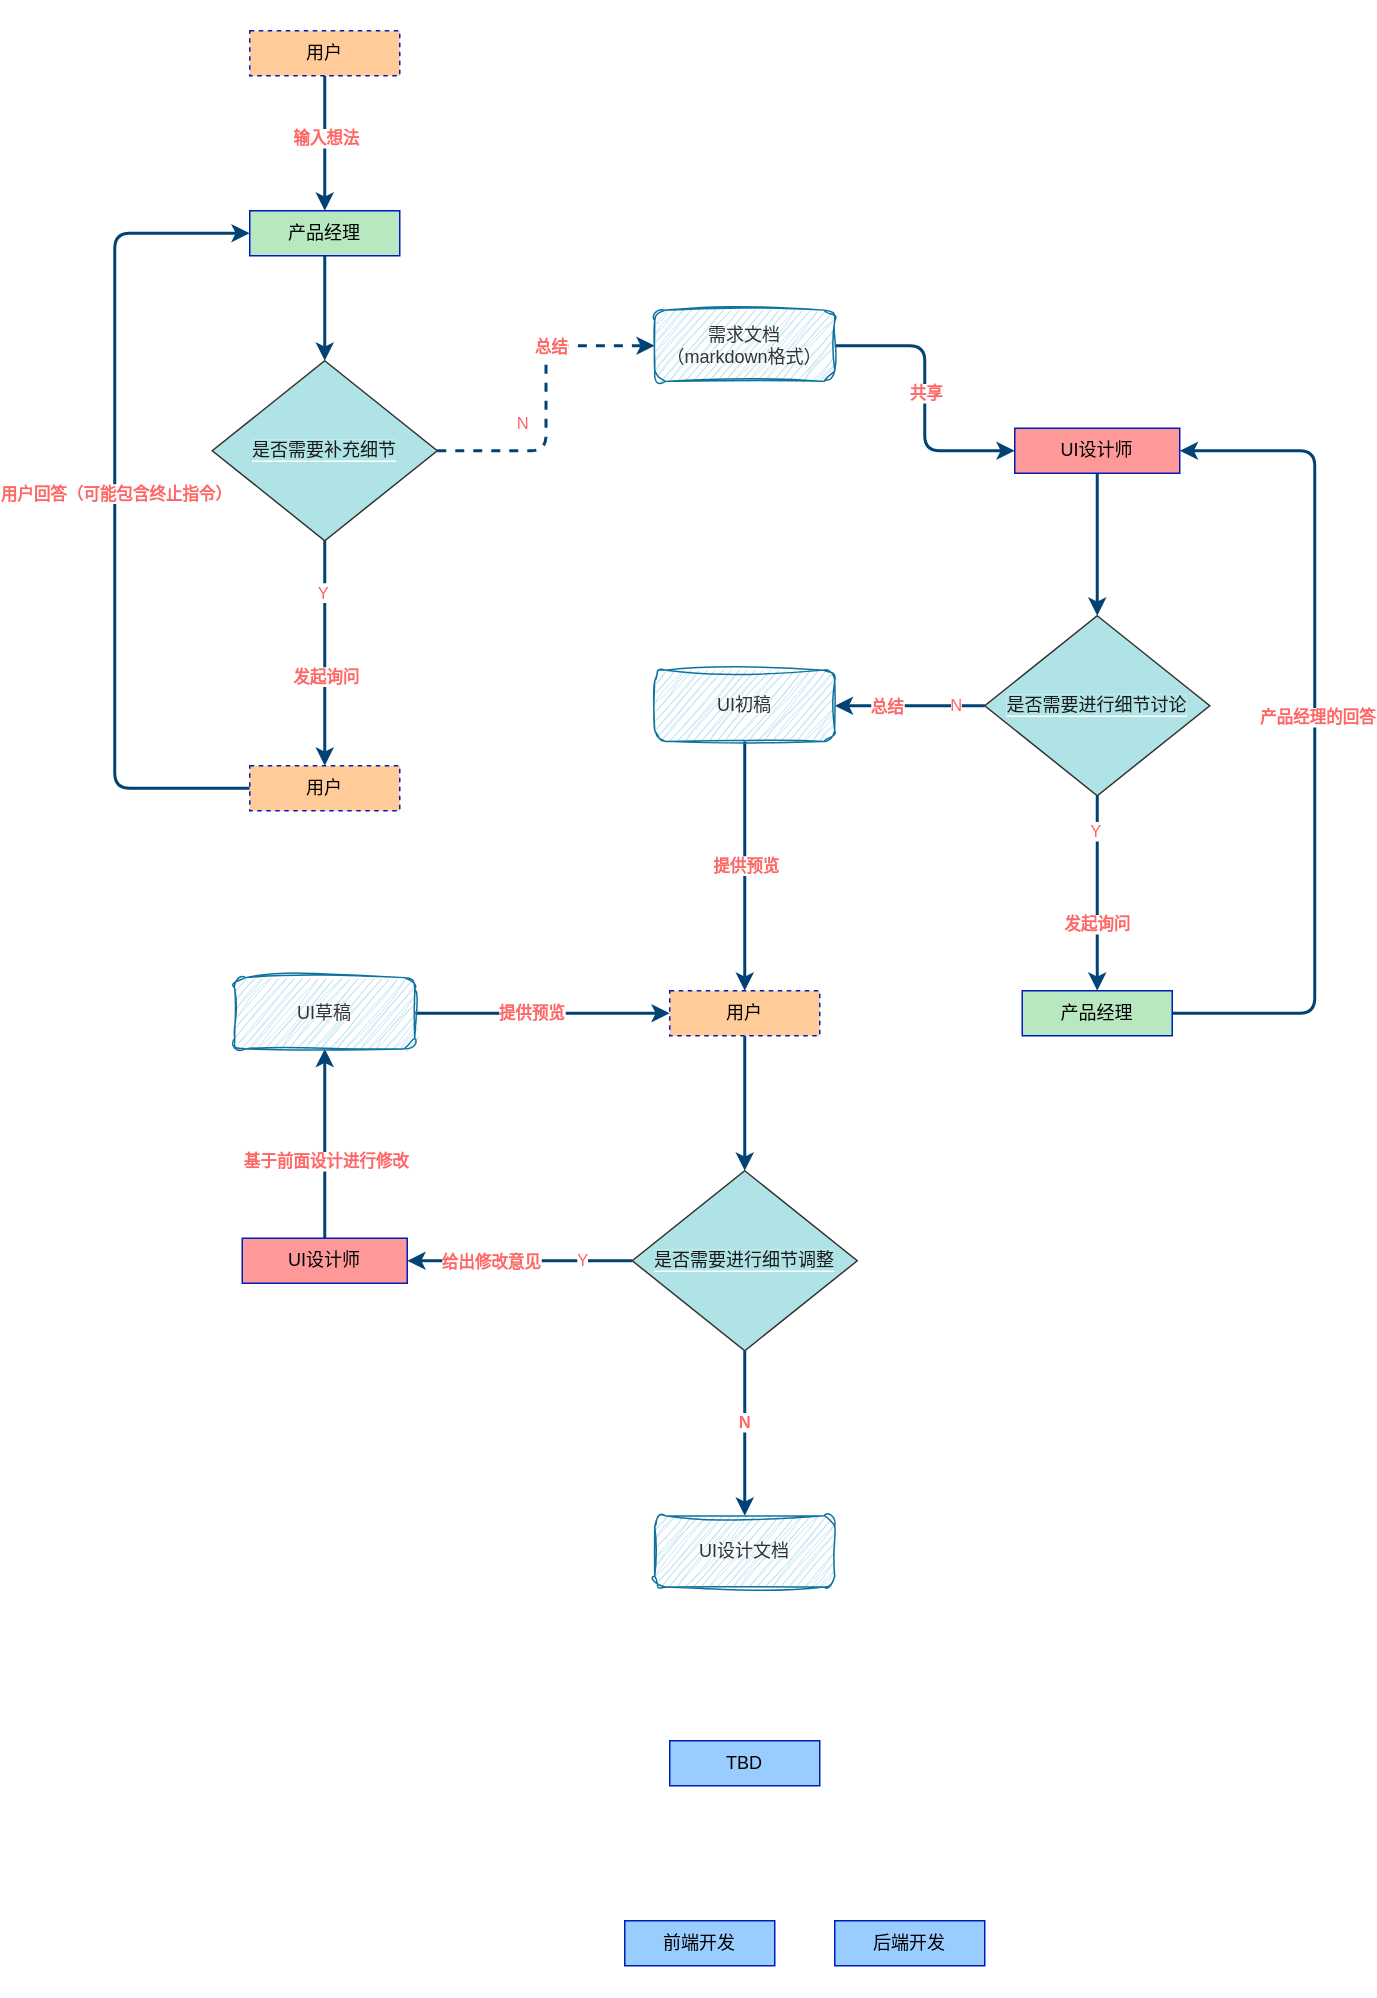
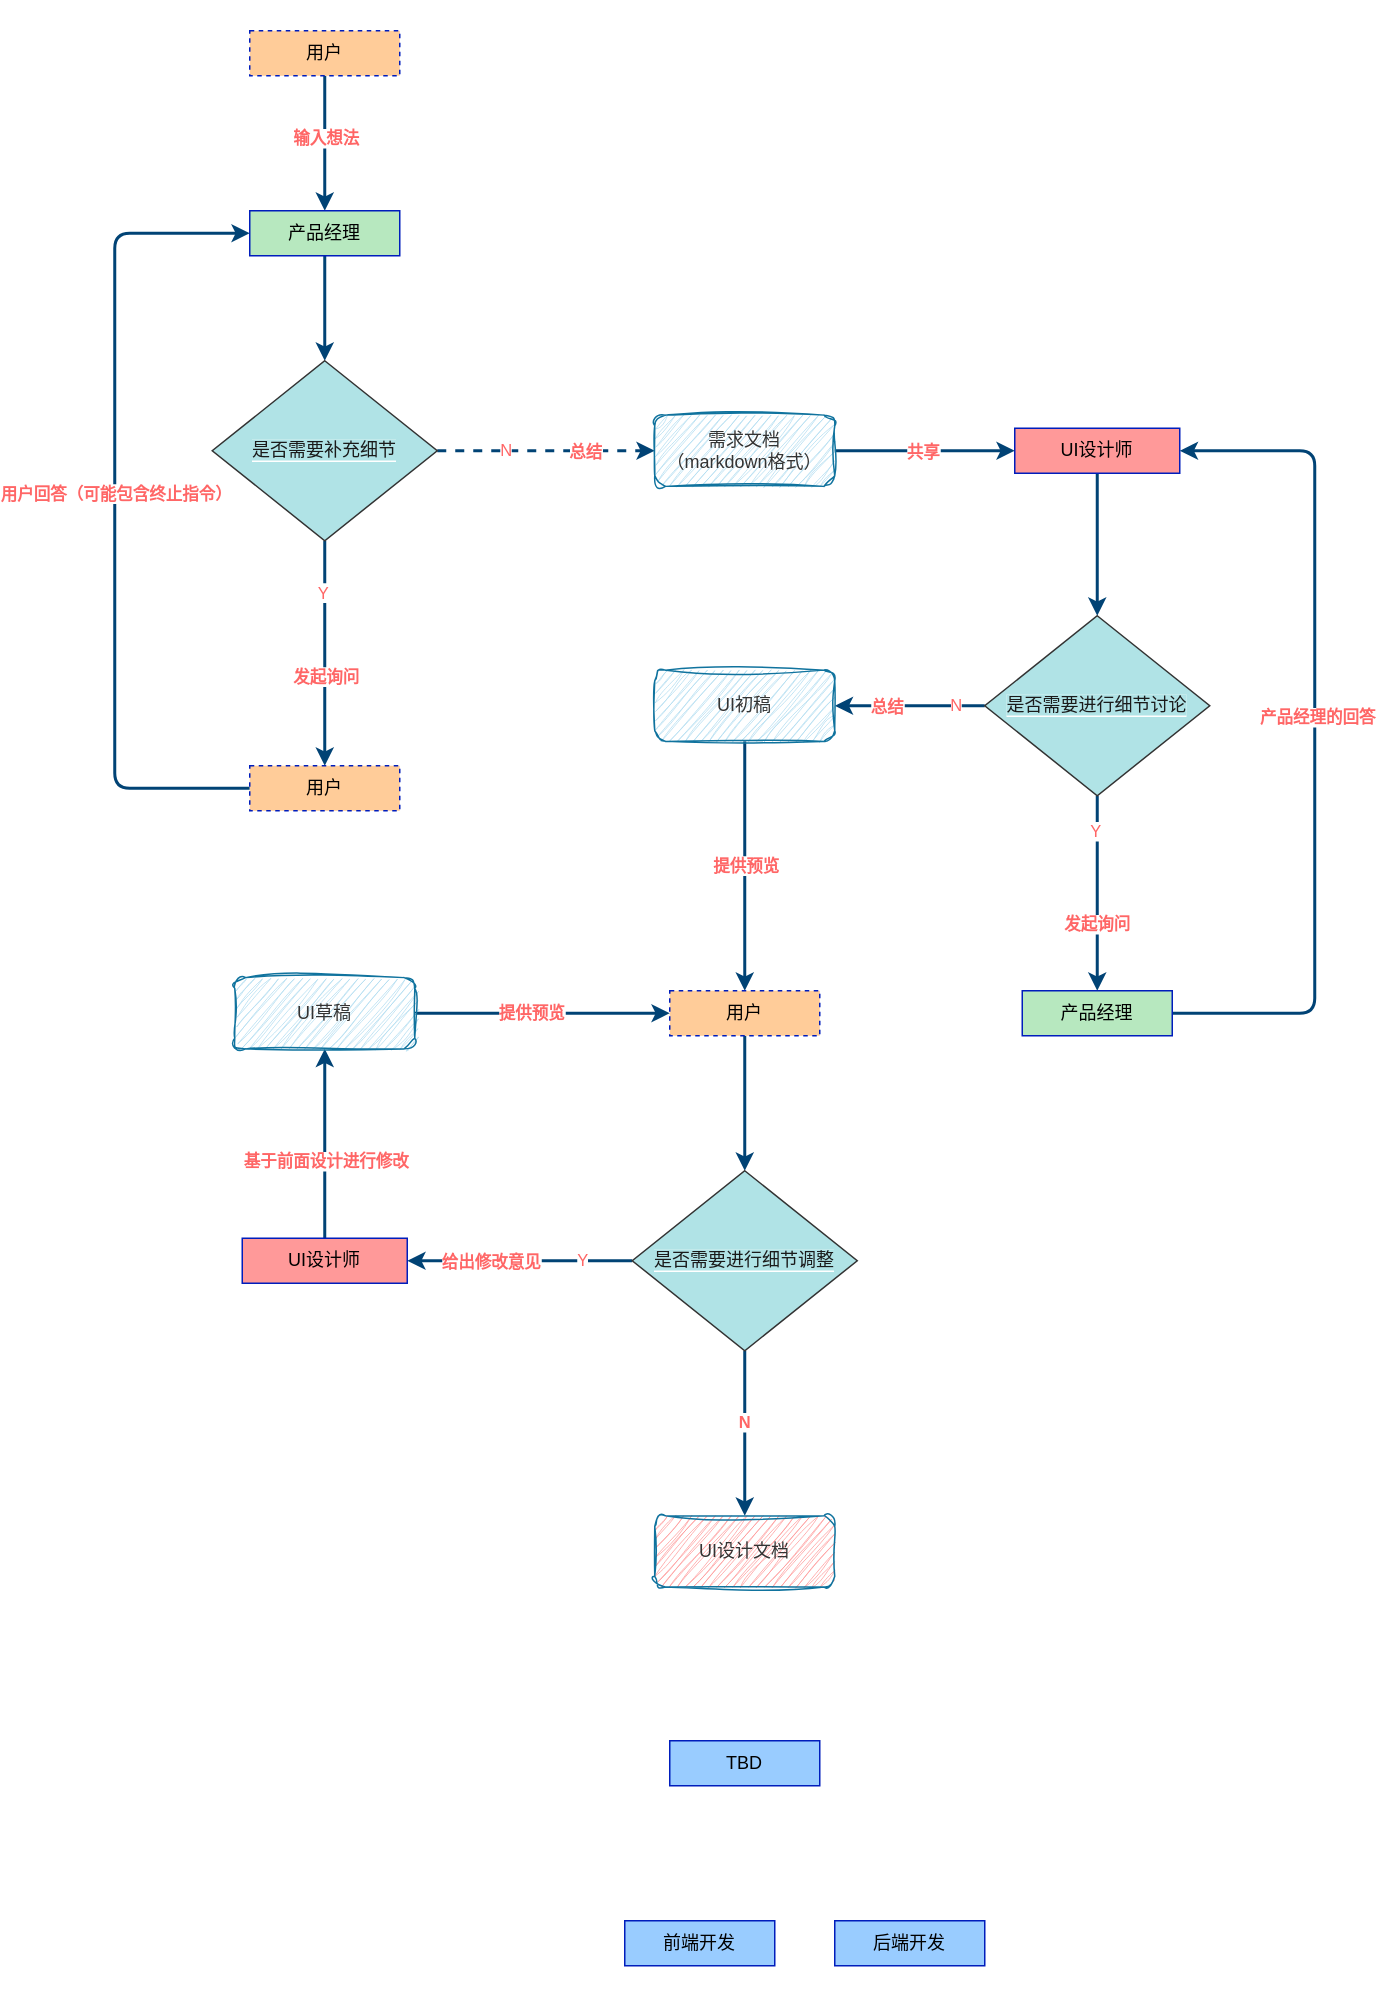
node "需求文档 （markdown格式）": moved (745, 346) -> (745, 451)
node "UI设计文档": fillcolor #b1ddf0 -> #ff9999
